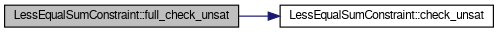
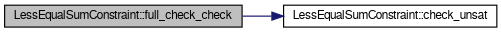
node "LessEqualSumConstraint::full_check_unsat": label "LessEqualSumConstraint::full_check_unsat" -> "LessEqualSumConstraint::full_check_check"
